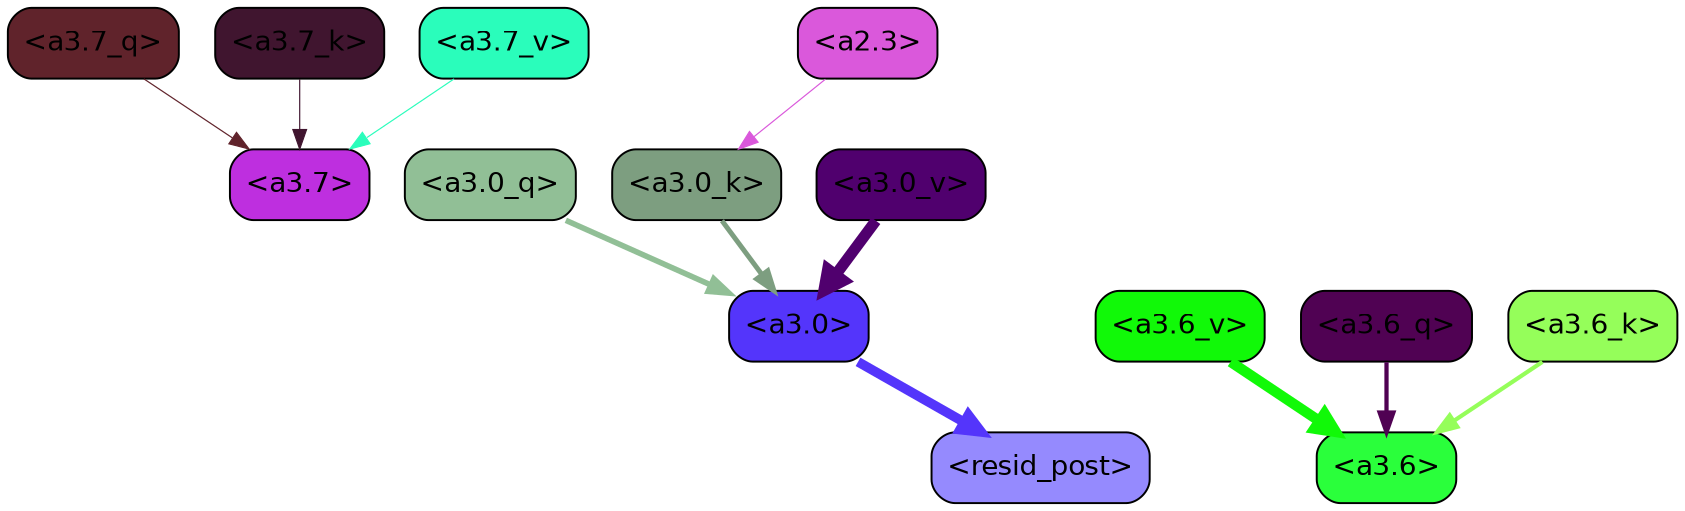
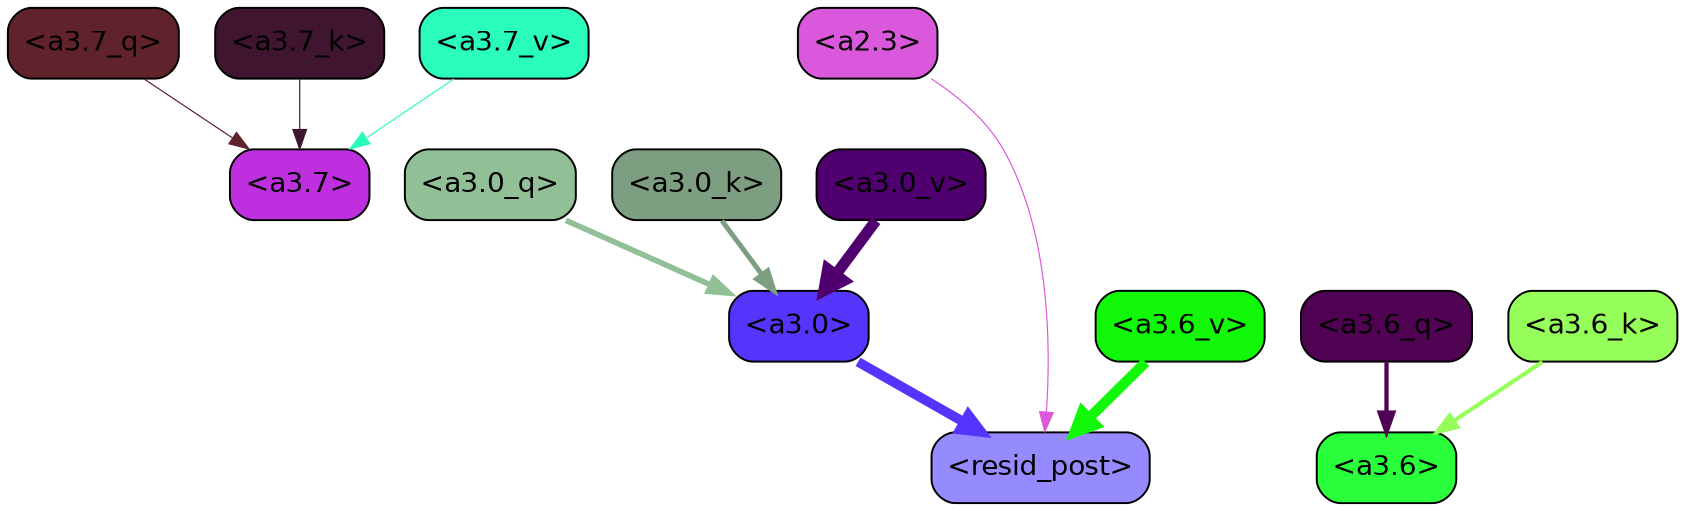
edge "<a2.3>" -> "<a3.0_k>": now "<a2.3>" -> "<resid_post>"
edge "<a3.6_v>" -> "<a3.6>": now "<a3.6_v>" -> "<resid_post>"
